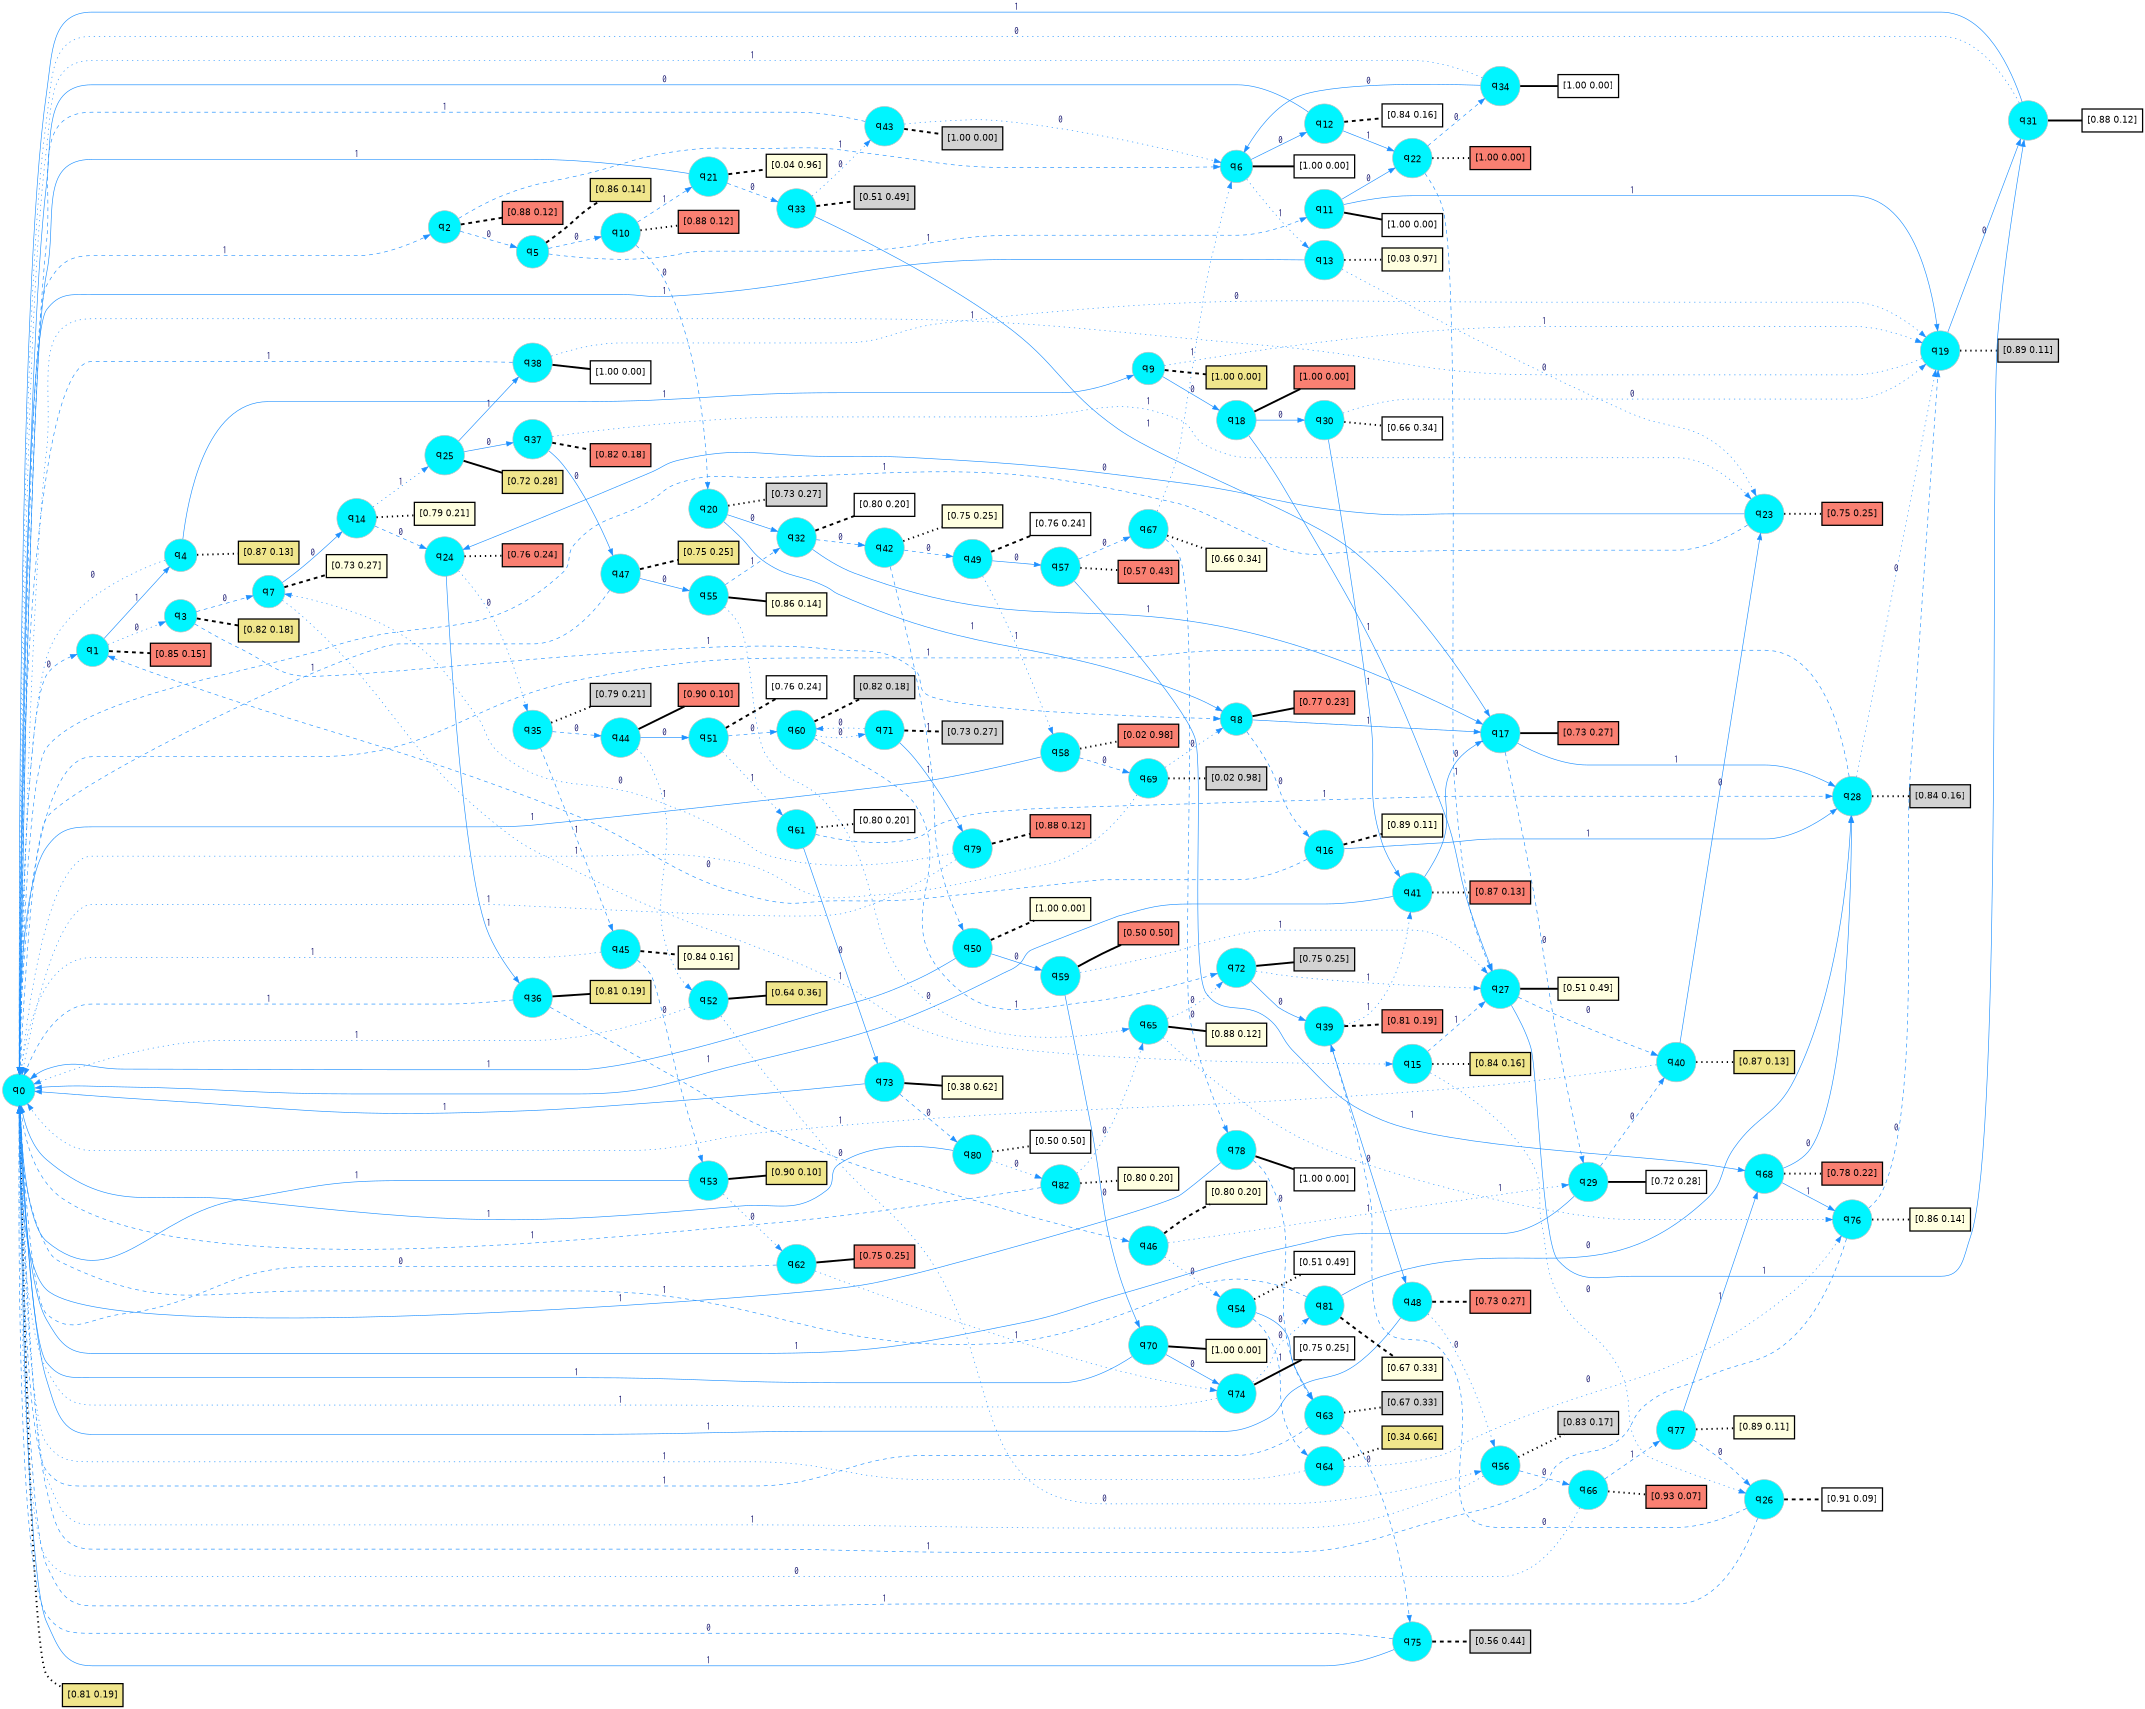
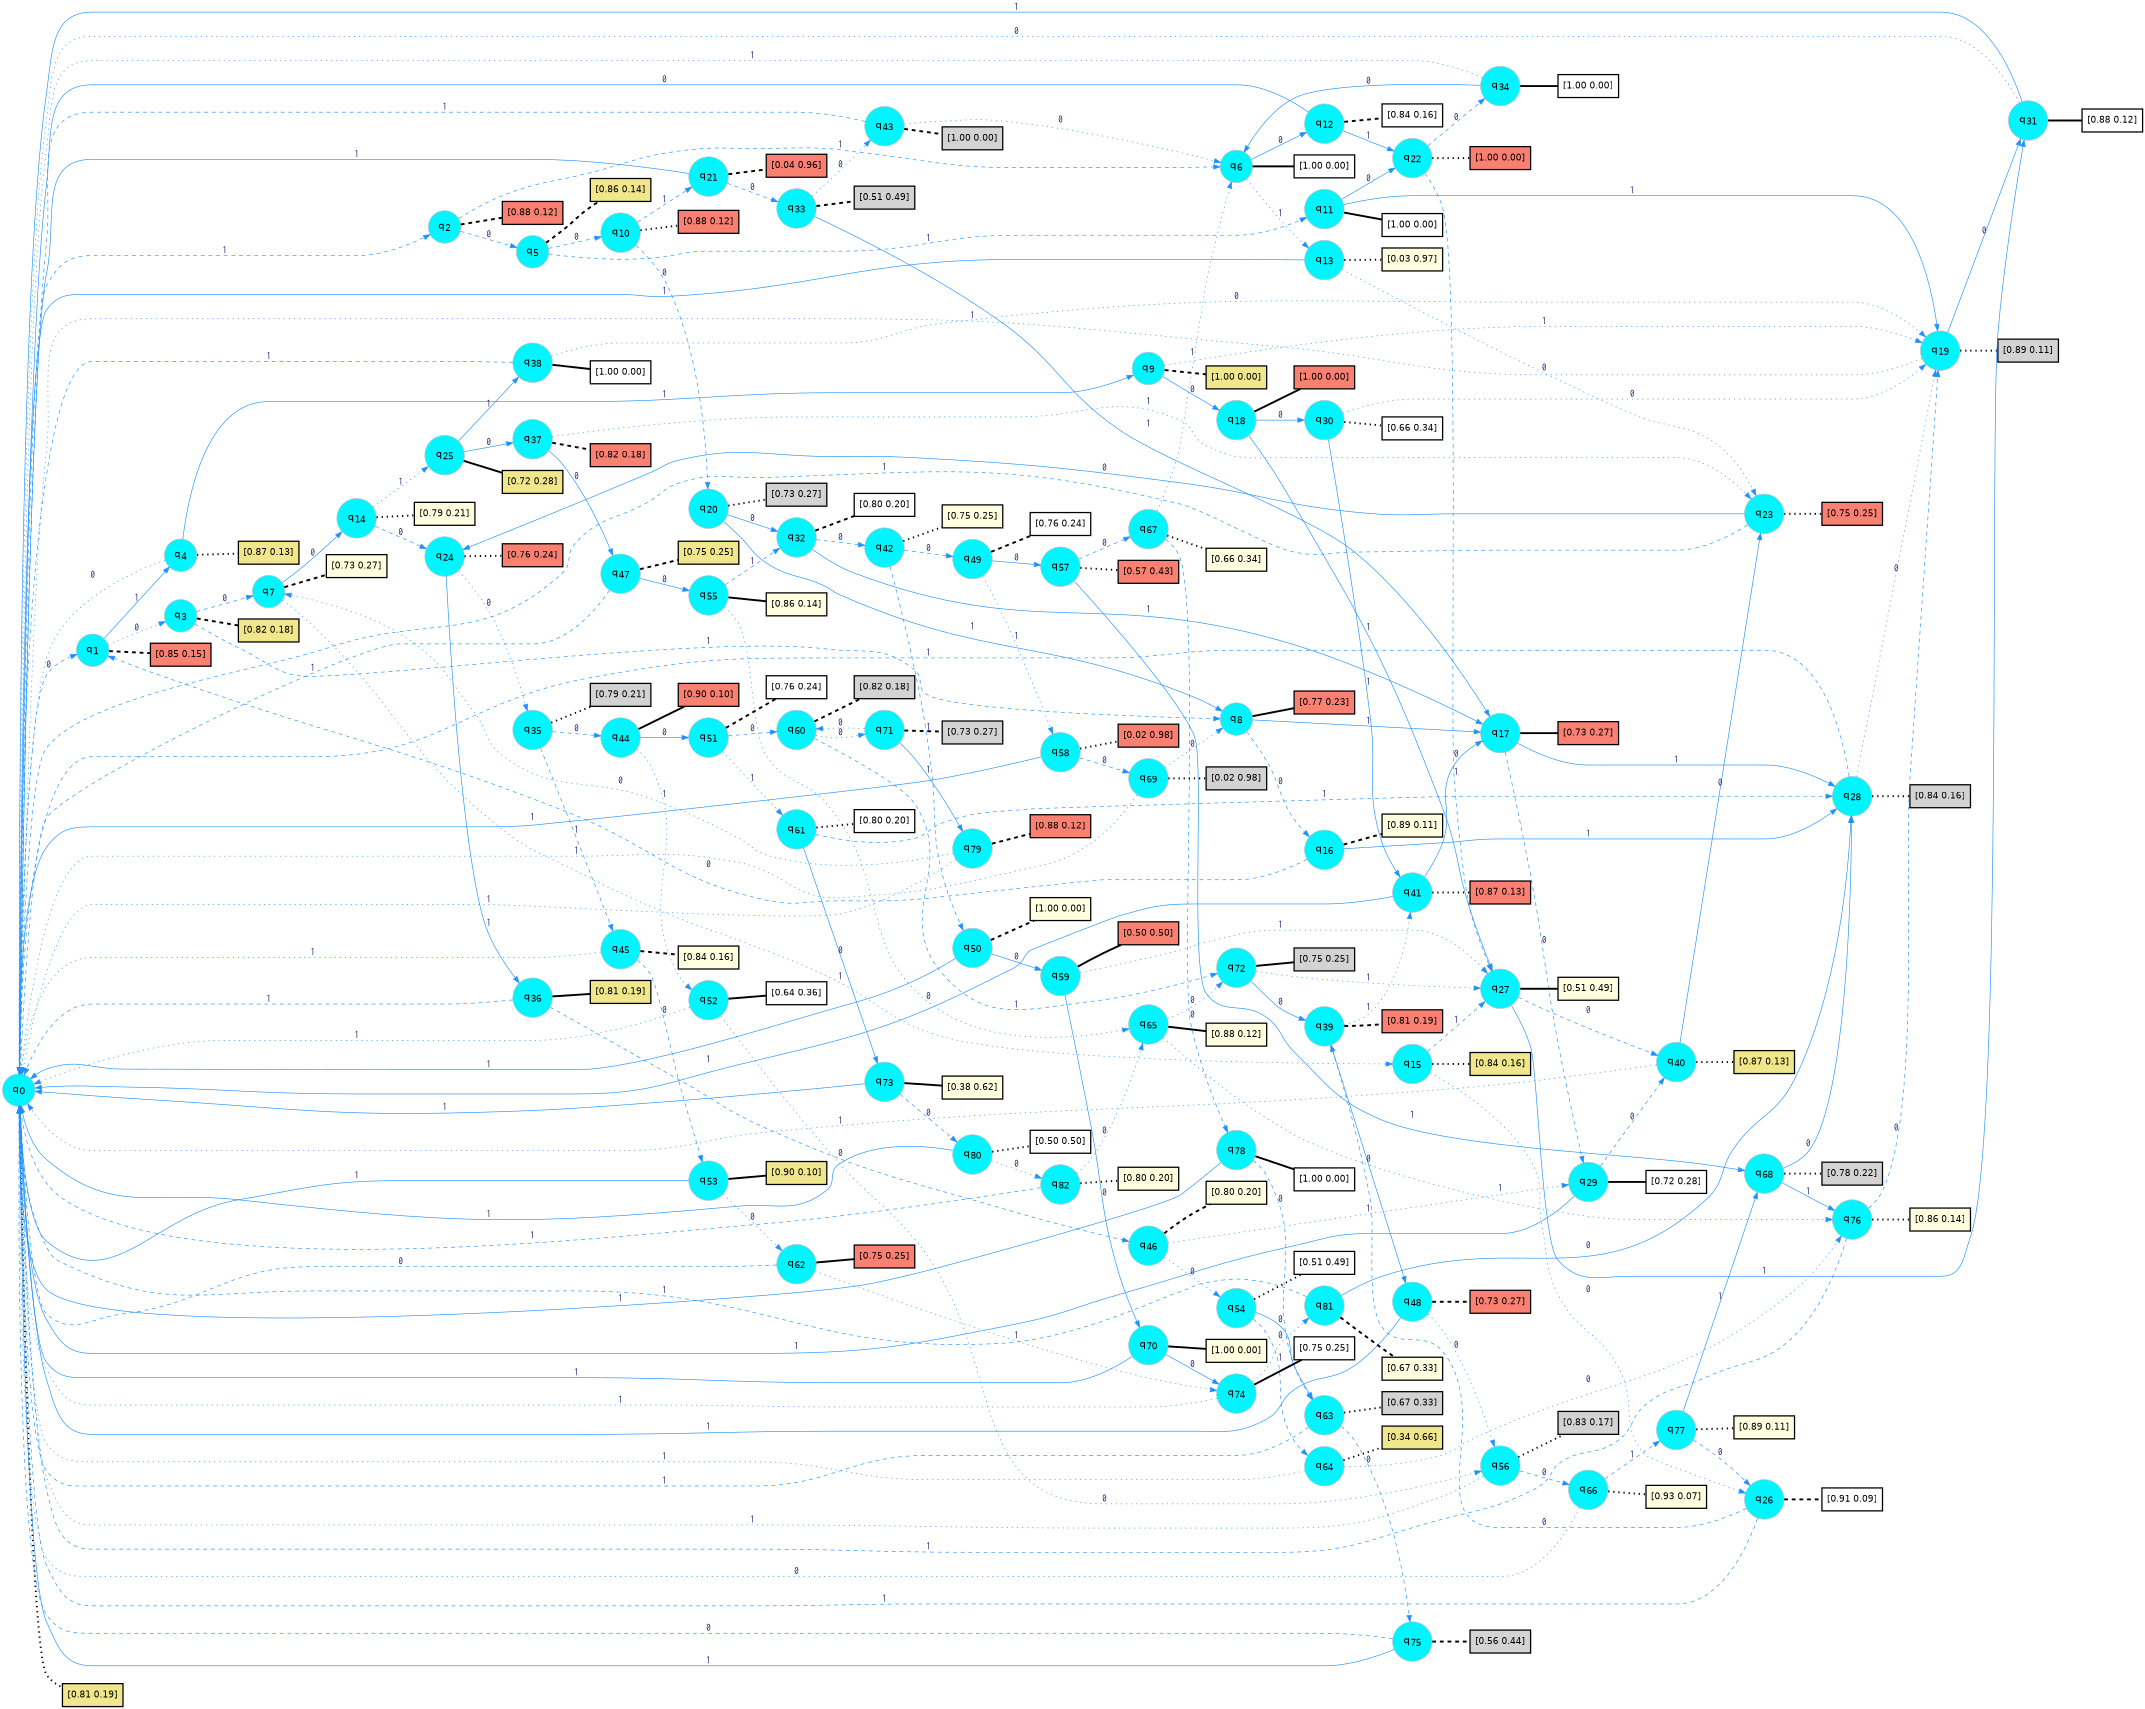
node "[0.04 0.96]": fillcolor lightyellow -> salmon
node "[0.64 0.36]": fillcolor khaki -> white
node "[0.78 0.22]": fillcolor salmon -> lightgrey
node "[0.93 0.07]": fillcolor salmon -> lightyellow
